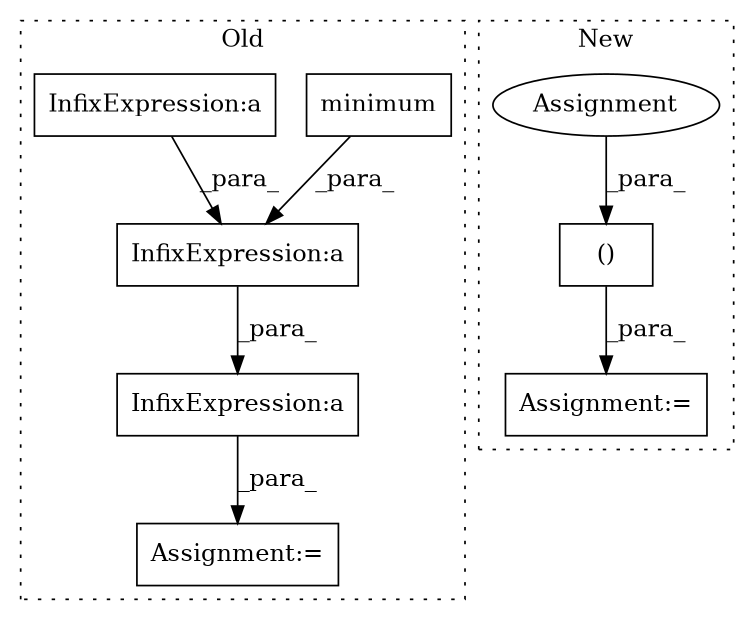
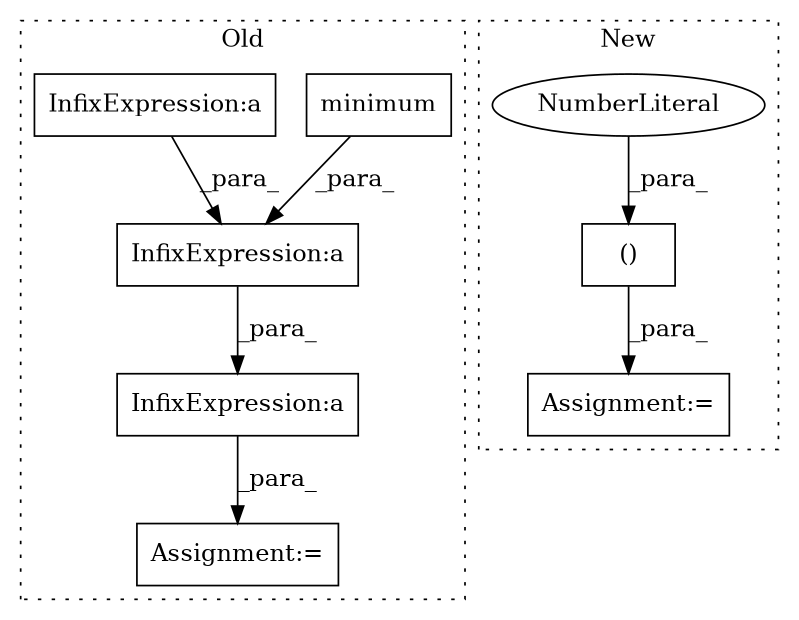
node "Assignment": label "Assignment" -> "NumberLiteral"
